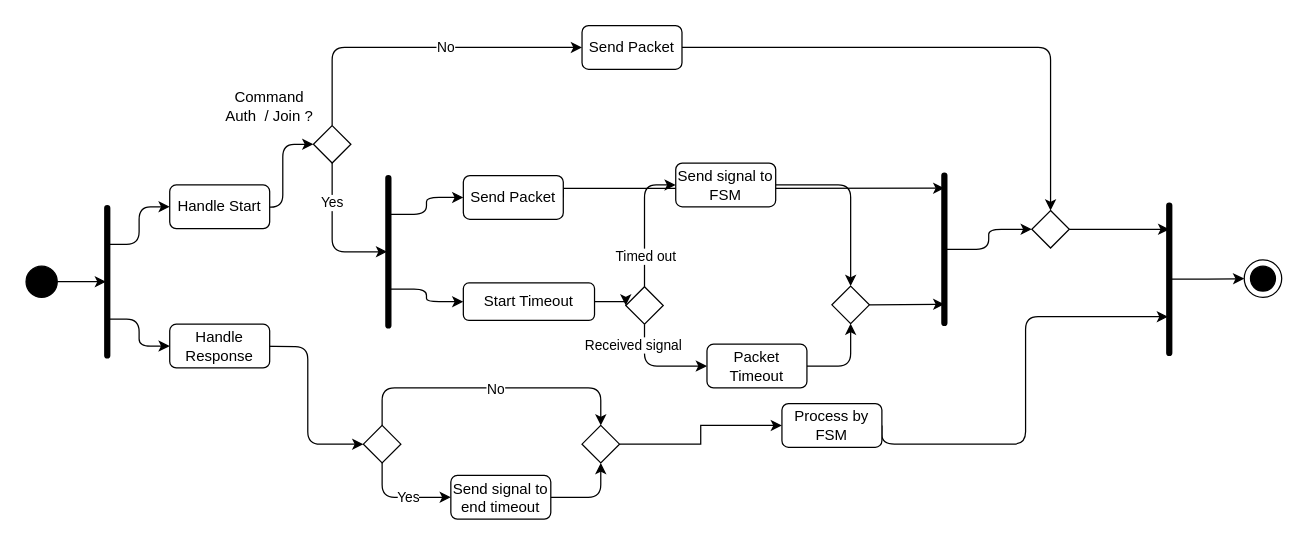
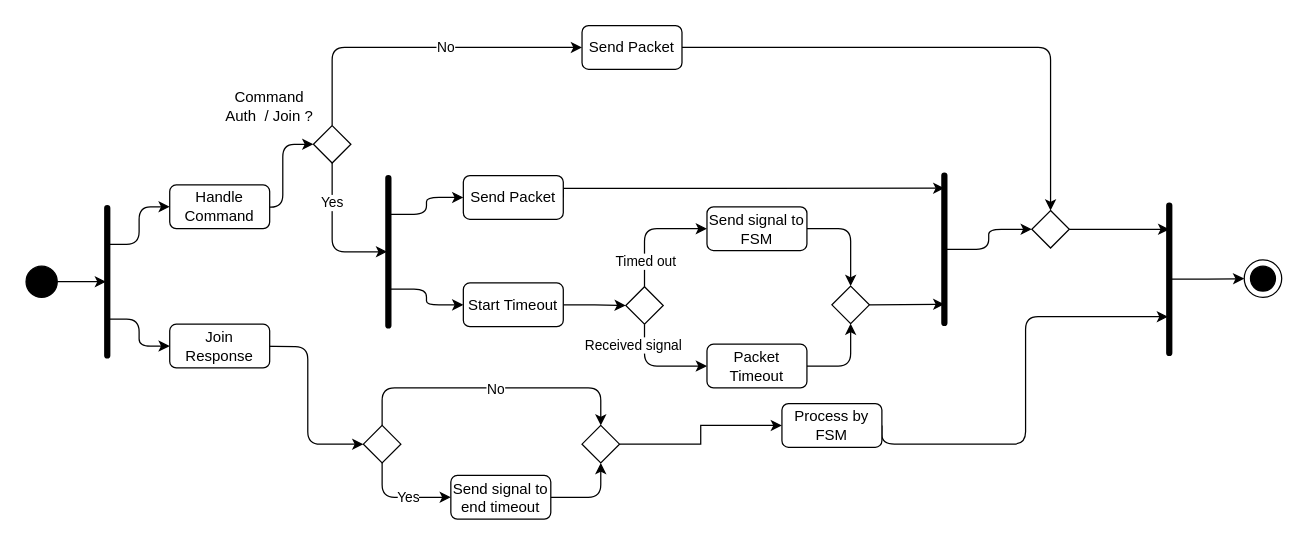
node "Send signal to FSM": moved (726, 185) -> (757, 229)
node "Handle Start": label "Handle Start" -> "Handle Command"
node "Start Timeout": size 131x38 -> 100x44
node "Handle Response": label "Handle Response" -> "Join Response"
